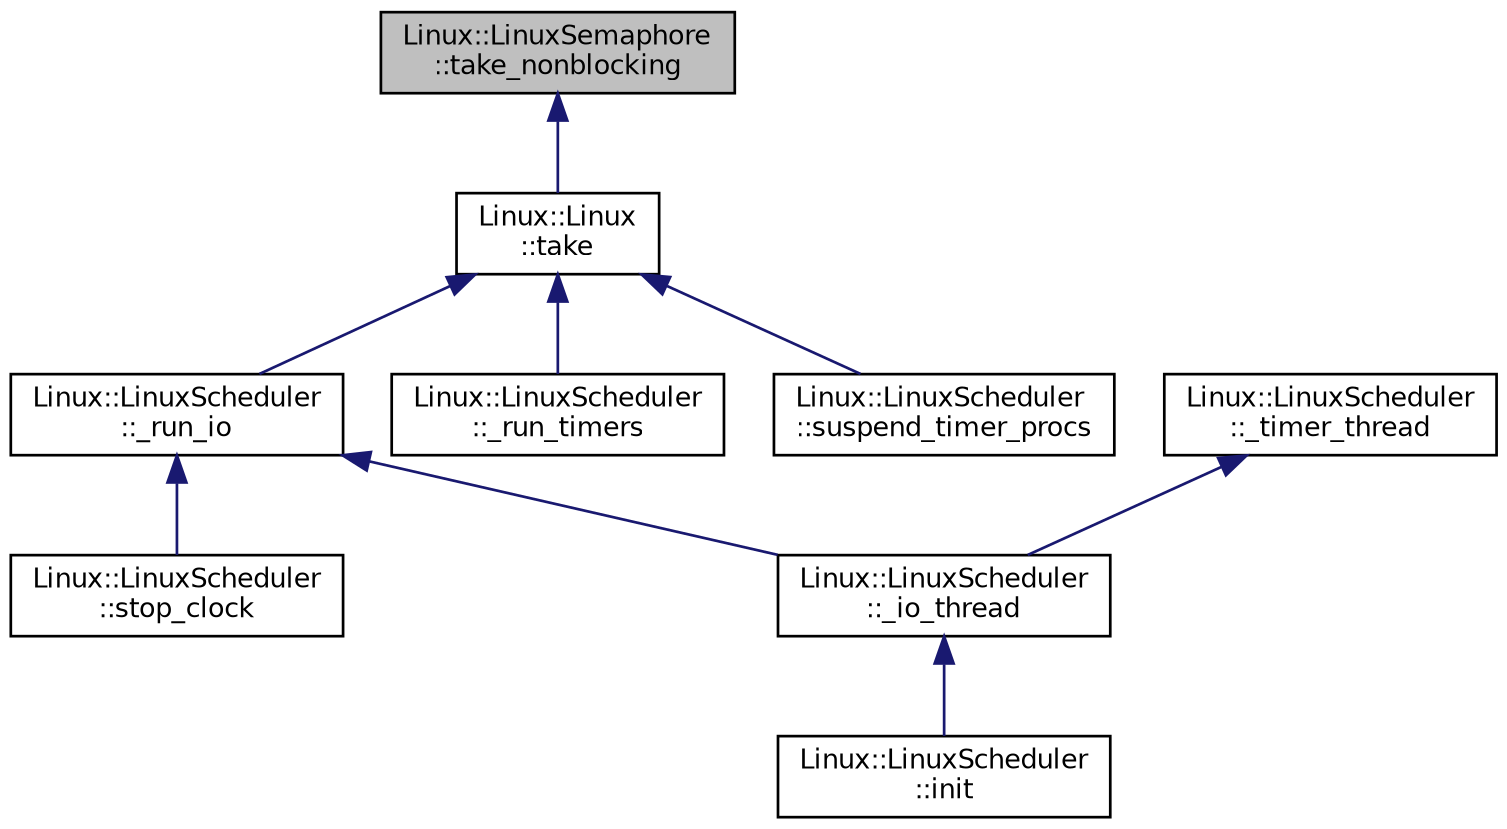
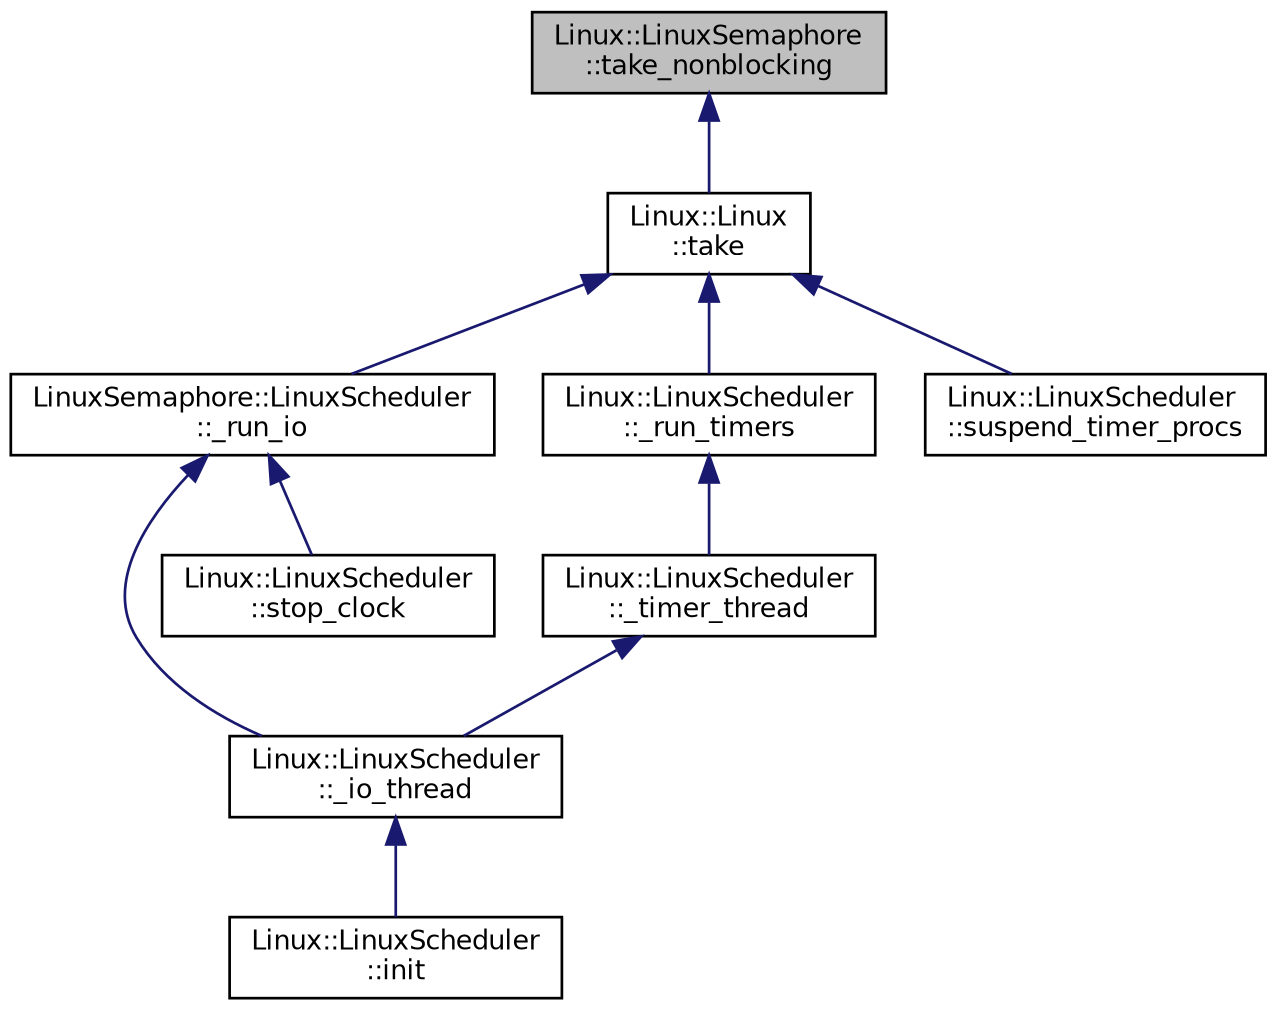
node "Linux::LinuxScheduler ::_run_io": label "Linux::LinuxScheduler ::_run_io" -> "LinuxSemaphore::LinuxScheduler ::_run_io"
edge "Linux::LinuxScheduler ::_timer_thread" -> "Linux::LinuxScheduler ::_run_timers": added
